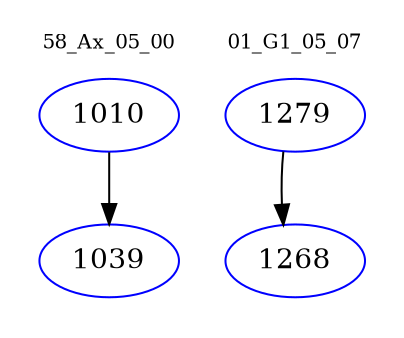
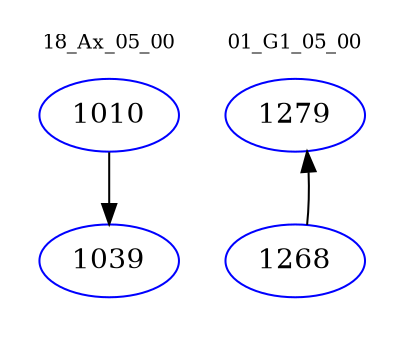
cluster "58_Ax_05_00": label "58_Ax_05_00" -> "18_Ax_05_00"
cluster "01_G1_05_07": label "01_G1_05_07" -> "01_G1_05_00"
edge "1279" -> "1268": reversed
